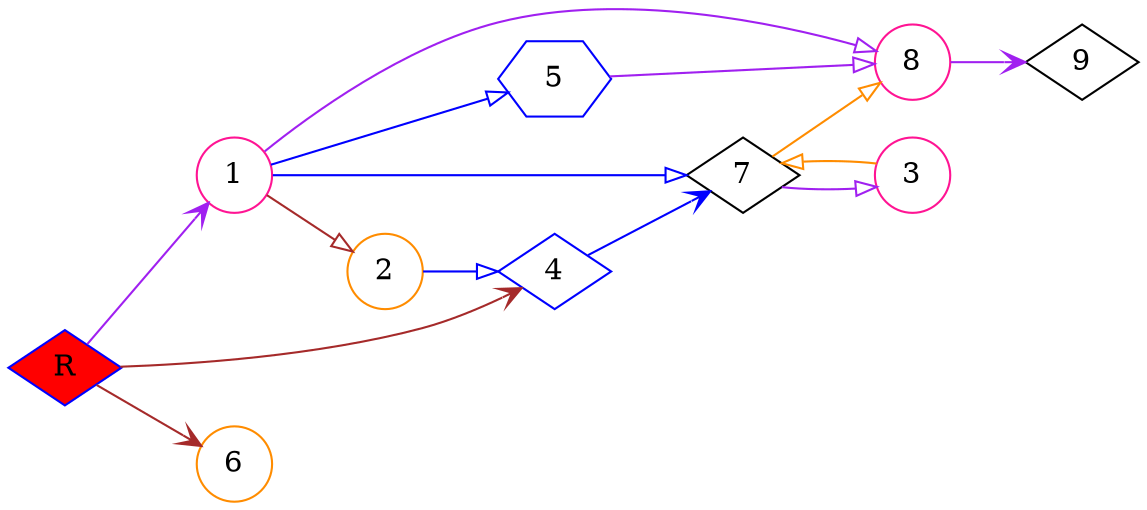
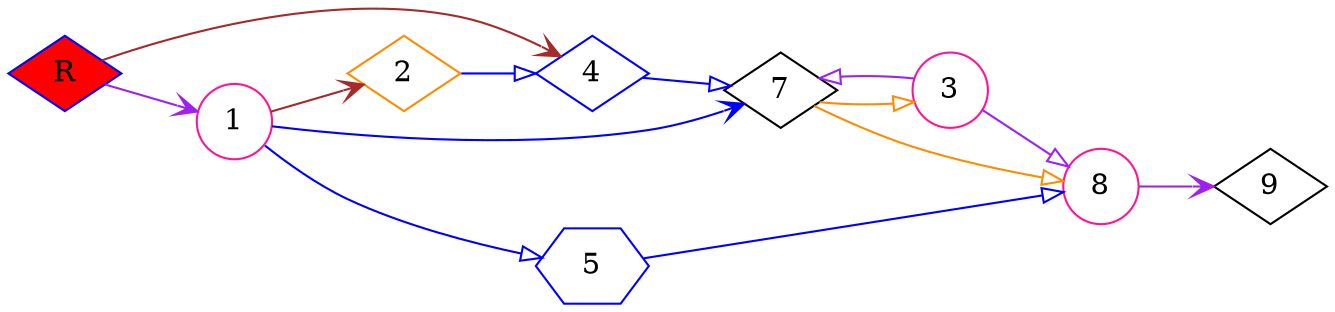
edge "1" -> "8": now "3" -> "8"
edge "5" -> "8": color purple -> blue
edge "3" -> "7": color darkorange -> purple
edge "1" -> "7": arrowhead onormal -> vee
edge "7" -> "3": color purple -> darkorange
edge "1" -> "2": arrowhead onormal -> vee
edge "4" -> "7": arrowhead vee -> onormal
node "2": shape circle -> diamond
node "6": removed
